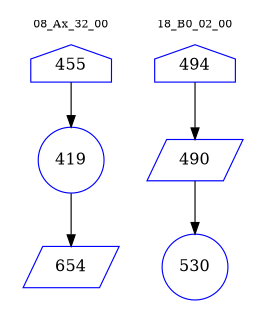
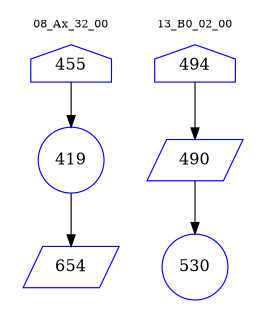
cluster "18_B0_02_00": label "18_B0_02_00" -> "13_B0_02_00"
